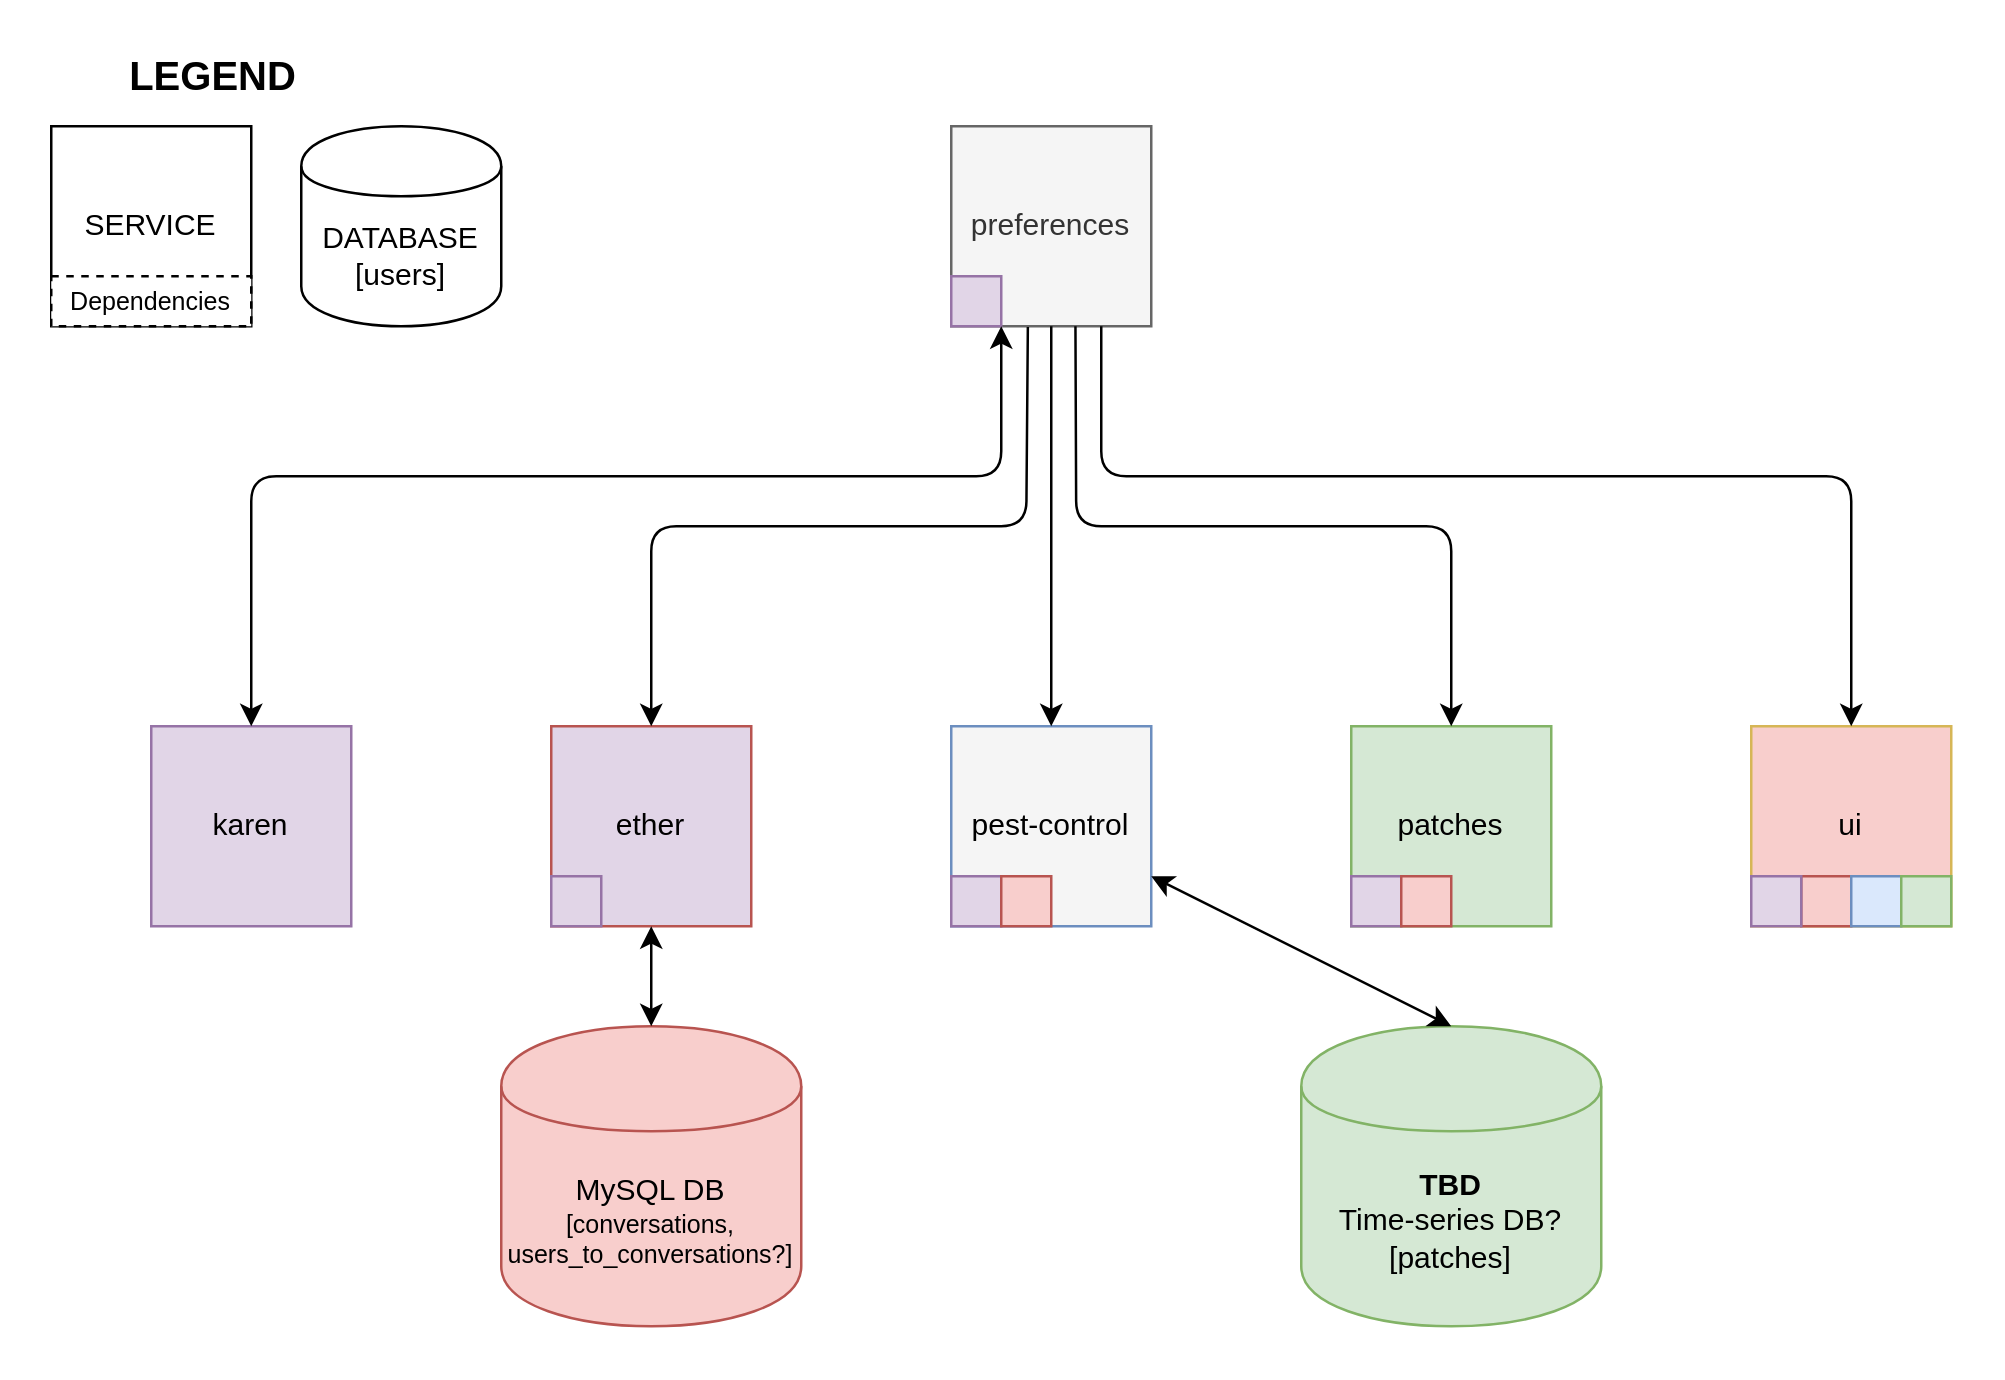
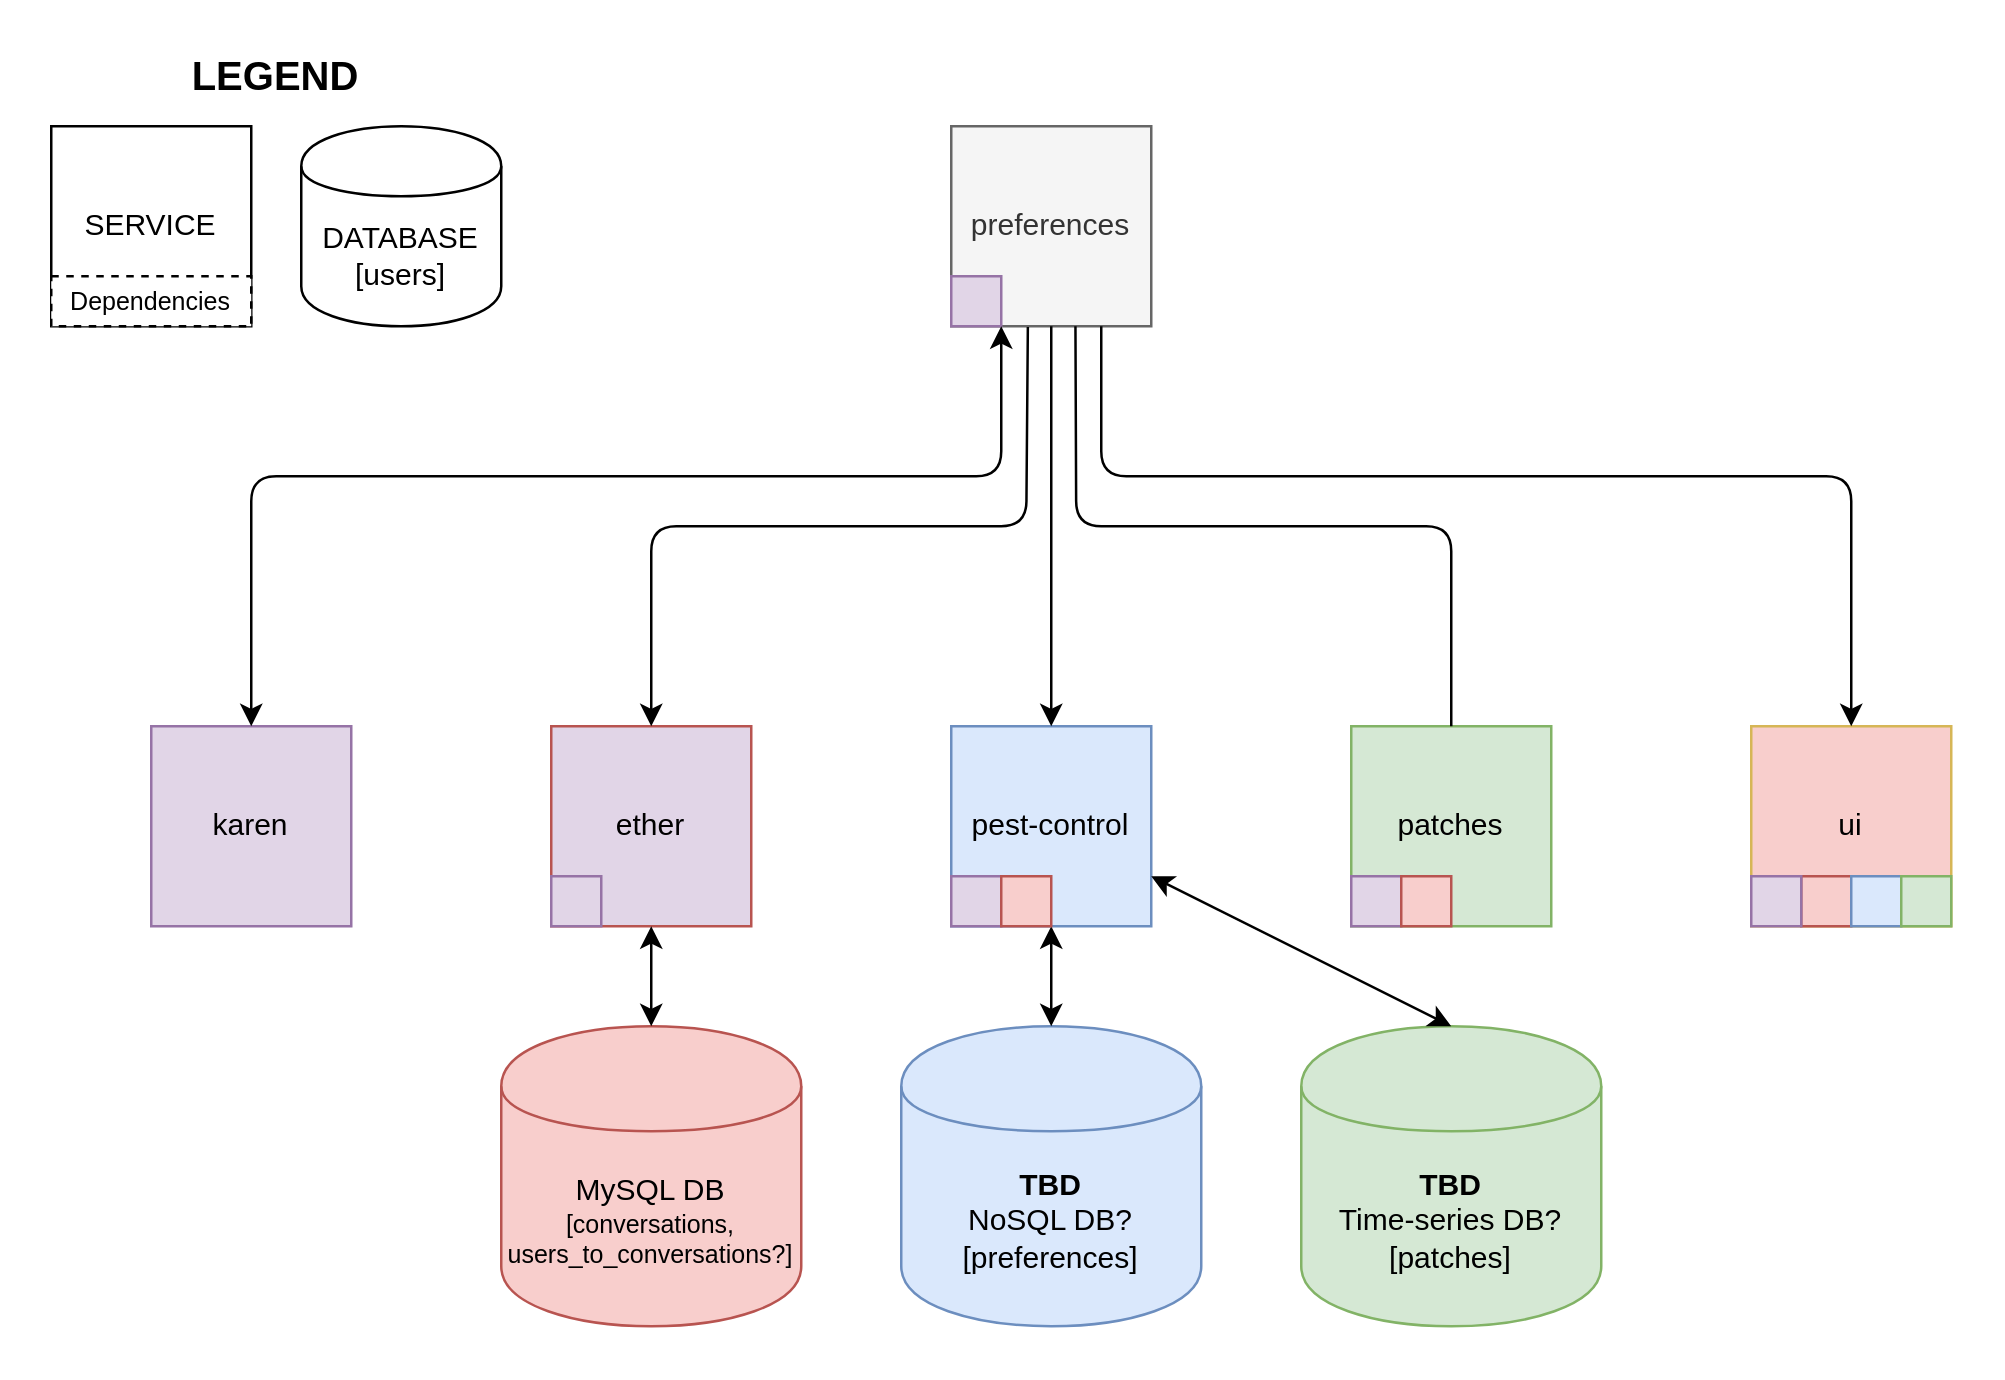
node "LEGEND": moved (214, 76) -> (276, 76)
edge "preferences" -> "patches": arrowhead classic -> none
node "pest-control": fillcolor #f5f5f5 -> #dae8fc
edge "pest-control" -- "TBD NoSQL DB? [preferences]": added
node "TBD NoSQL DB? [preferences]": added
